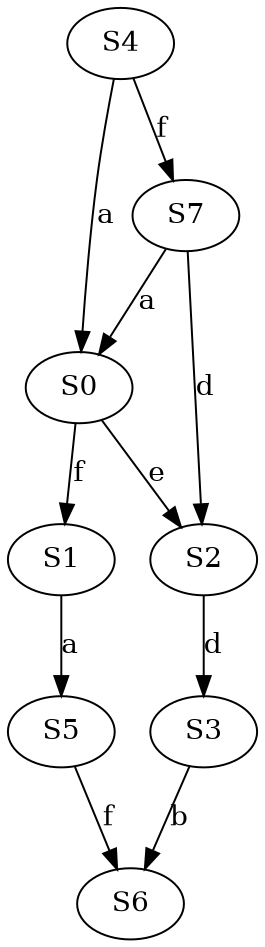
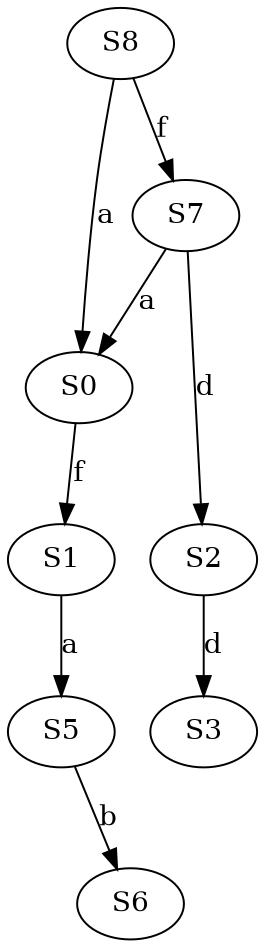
node "S4": label "S4" -> "S8"
edge "S0" -> "S2": removed, label "e"
edge "S3" -> "S6": removed, label "b"
edge "S5" -> "S6": label "f" -> "b"
